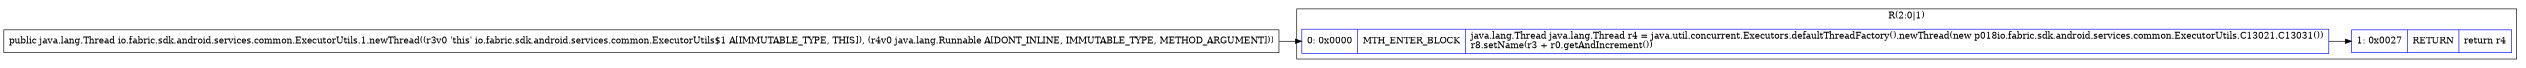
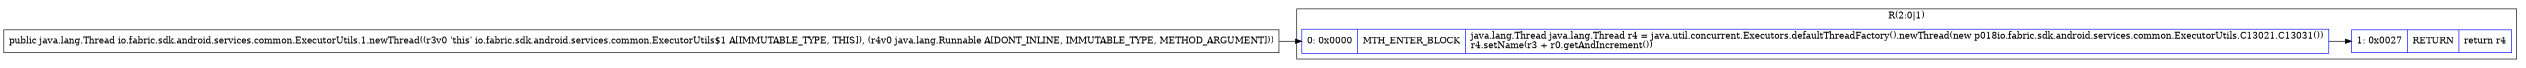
node "0: 0x0000": text "r8.setName(r3 + r0.getAndIncrement())" -> "r4.setName(r3 + r0.getAndIncrement())"
